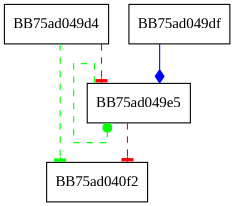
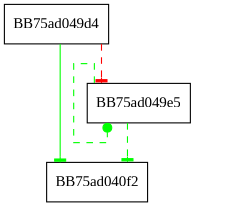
node "BB75ad049df": removed
edge "BB75ad049d4" -> "BB75ad040f2": style dashed -> solid
edge "BB75ad049e5" -> "BB75ad040f2": color red -> green
